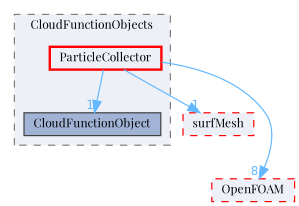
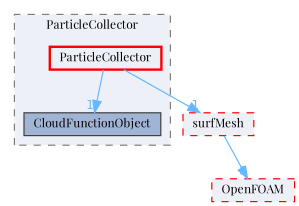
cluster "CloudFunctionObjects": label "CloudFunctionObjects" -> "ParticleCollector"
edge "ParticleCollector" -> "OpenFOAM": now "surfMesh" -> "OpenFOAM"
